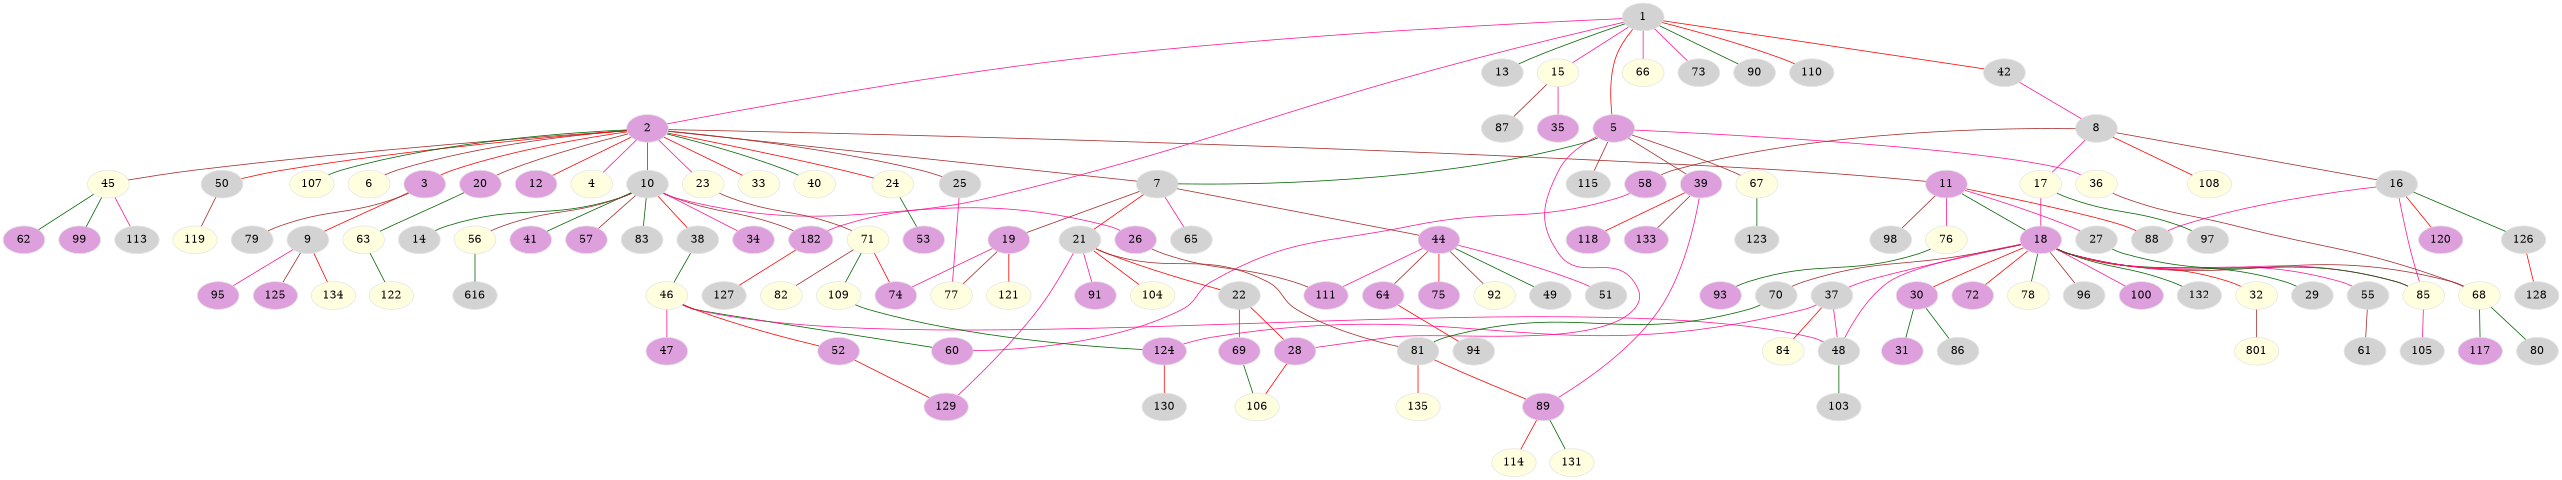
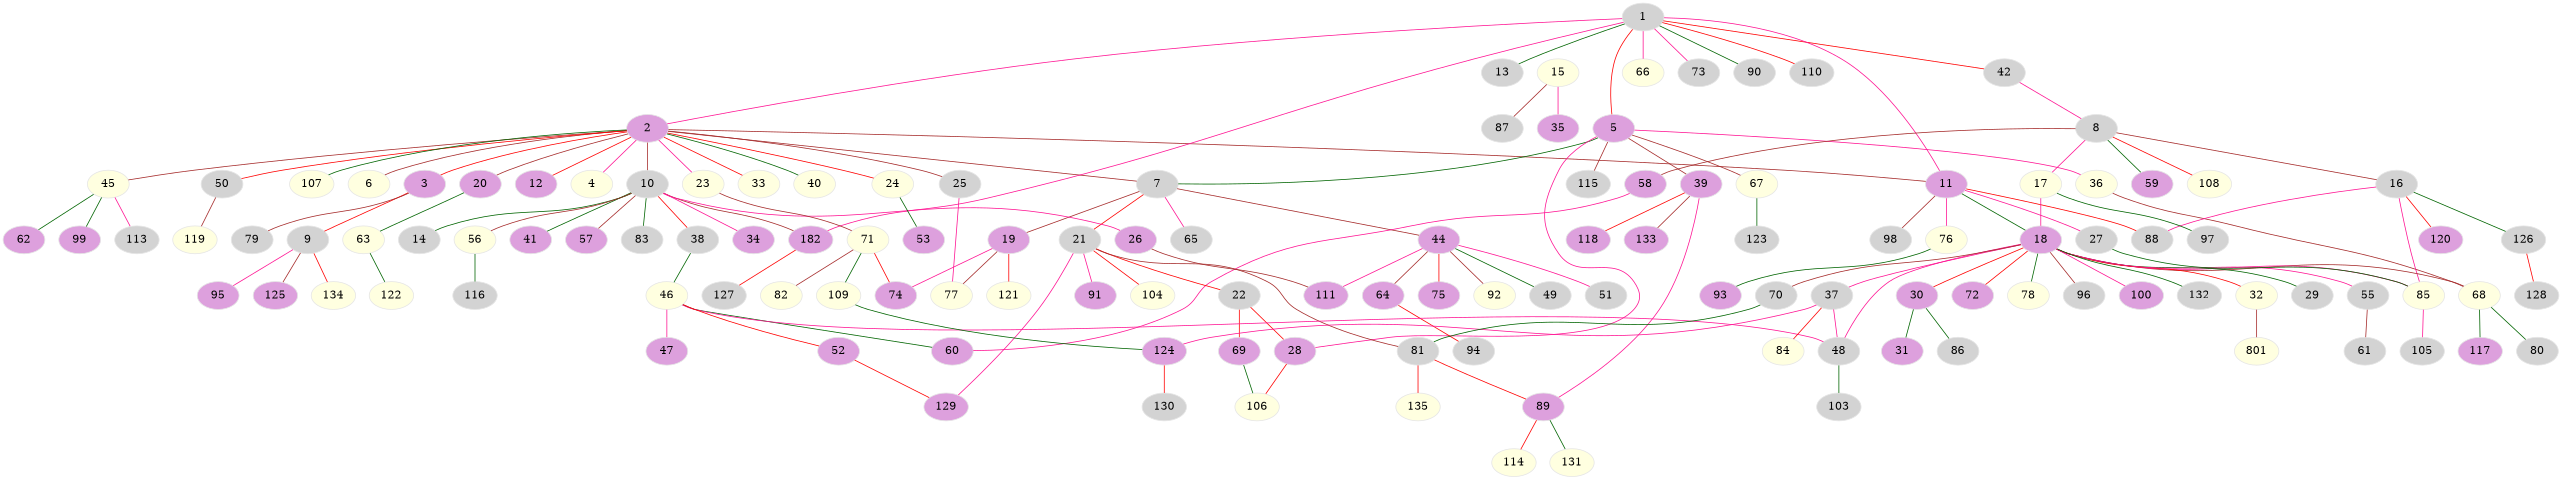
edge "1" -- "15": now "1" -- "11"
node "59": added
node "616": label "616" -> "116"
